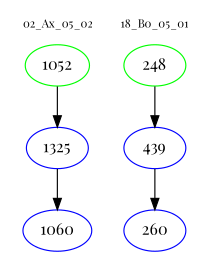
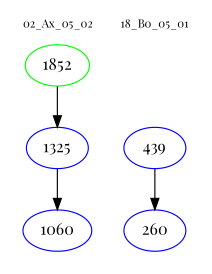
node "1052": label "1052" -> "1852"
node "248": removed
